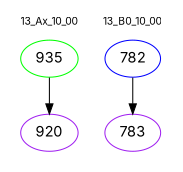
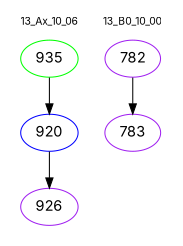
cluster "13_Ax_10_00": label "13_Ax_10_00" -> "13_Ax_10_06"
node "782": color blue -> purple
node "920": color purple -> blue
node "926": added
